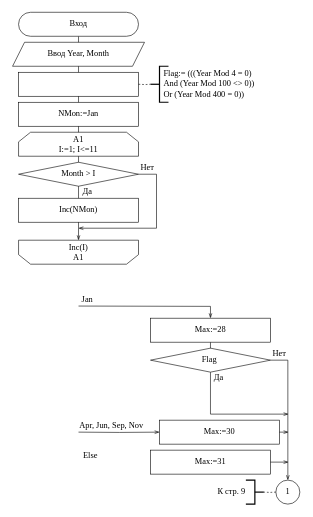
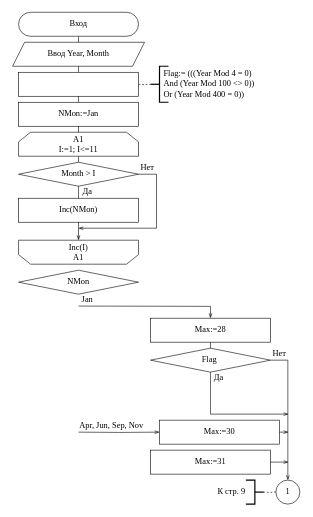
node "NMon": added
node "Else": removed
